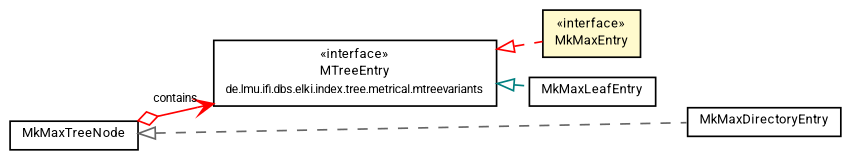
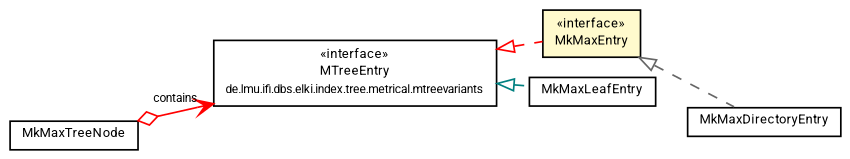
edge "MkMaxDirectoryEntry" -> "MkMaxTreeNode": now "MkMaxDirectoryEntry" -> "MkMaxEntry"
